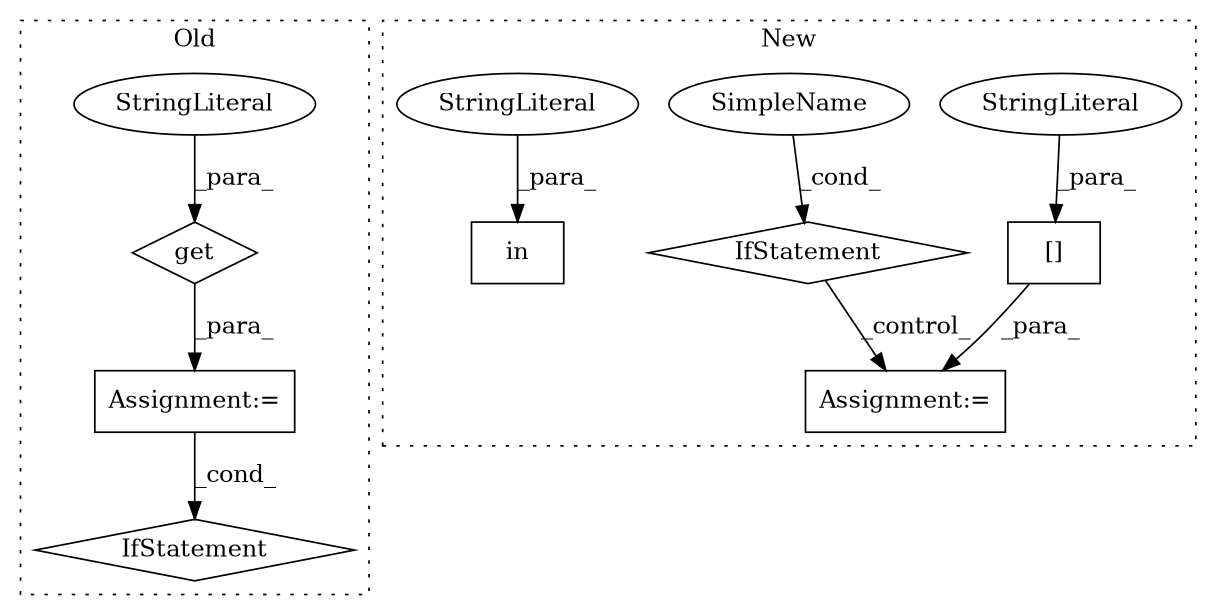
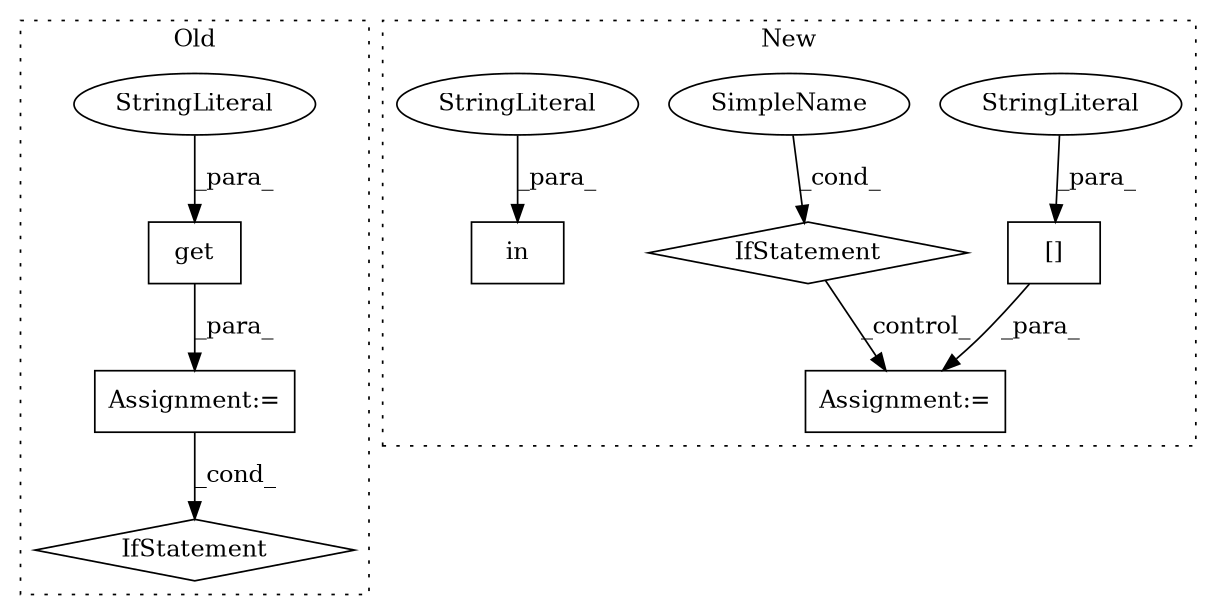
node "get": shape diamond -> box
